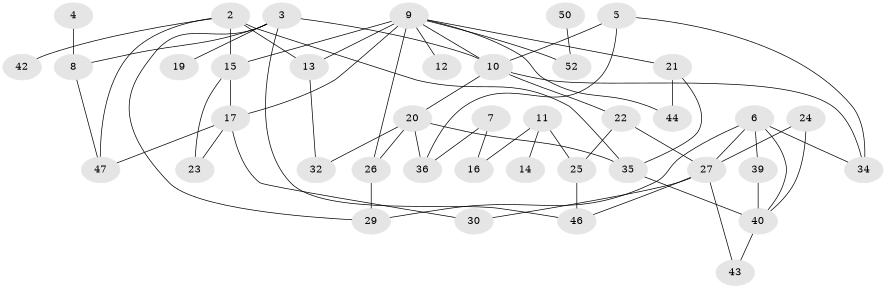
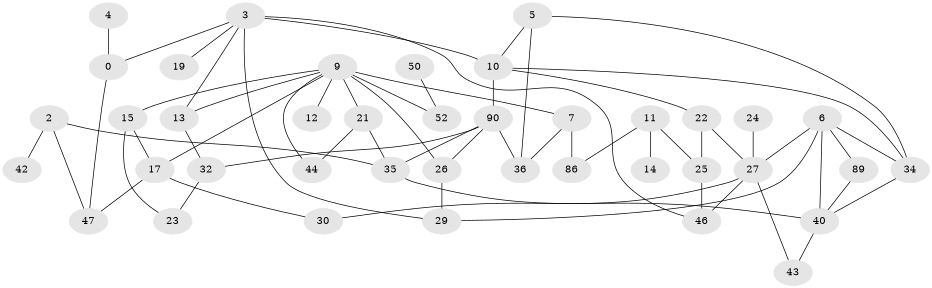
edge "2" -- "13": now "3" -- "13"
edge "9" -- "10": now "9" -- "7"
edge "2" -- "15": removed
node "8": label "8" -> "0"
node "20": label "20" -> "90"
edge "17" -- "23": now "32" -- "23"
node "16": label "16" -> "86"
node "39": label "39" -> "89"
edge "24" -- "40": now "34" -- "40"
